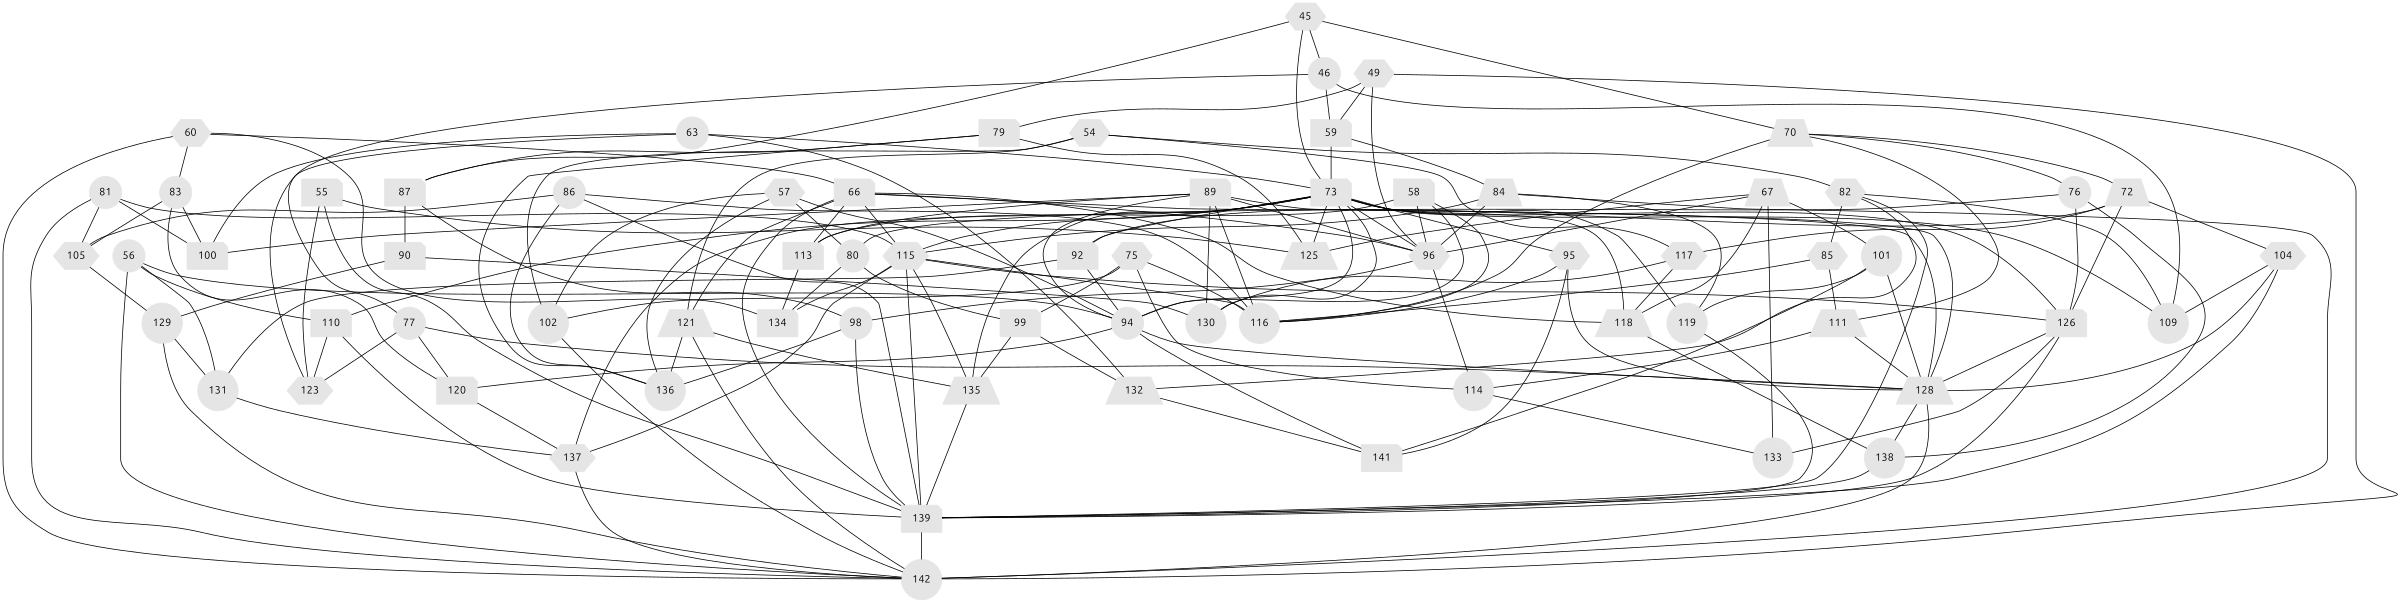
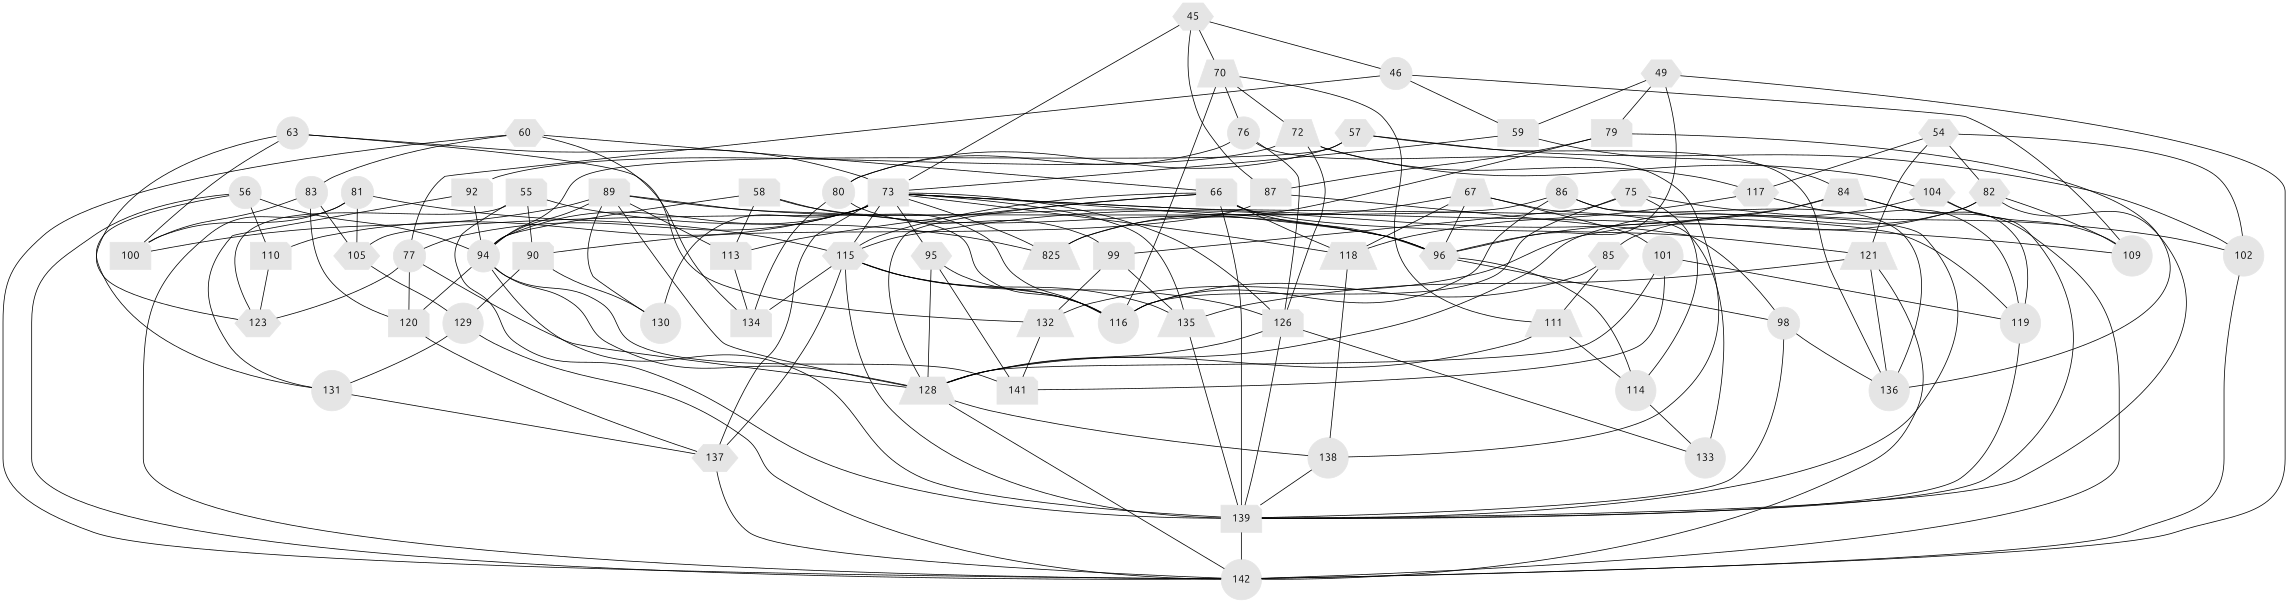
edge "73" -- "92": now "73" -- "77"
edge "55" -- "90": added
node "125": label "125" -> "825"
edge "117" -- "130": now "117" -- "119"
edge "110" -- "139": now "94" -- "139"
